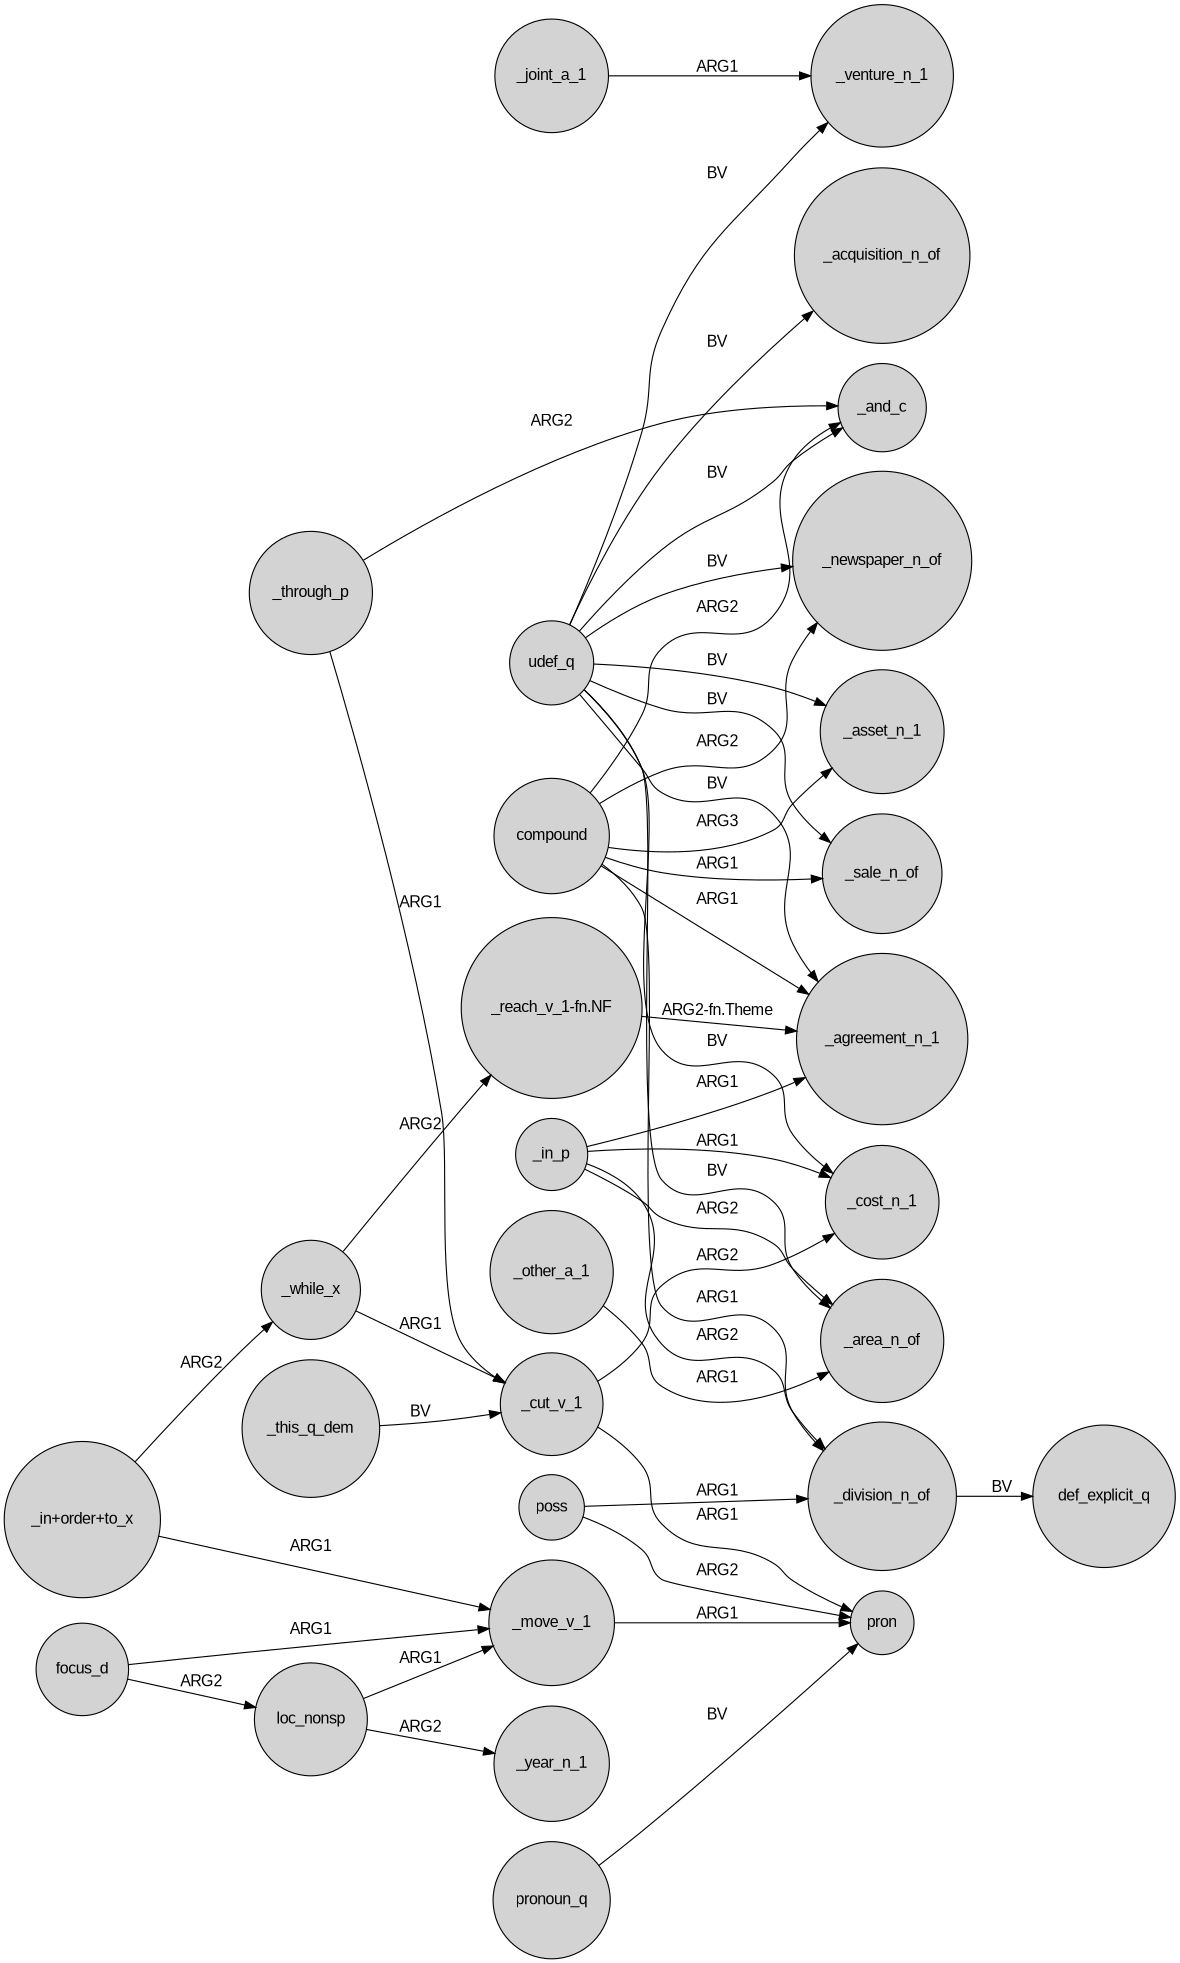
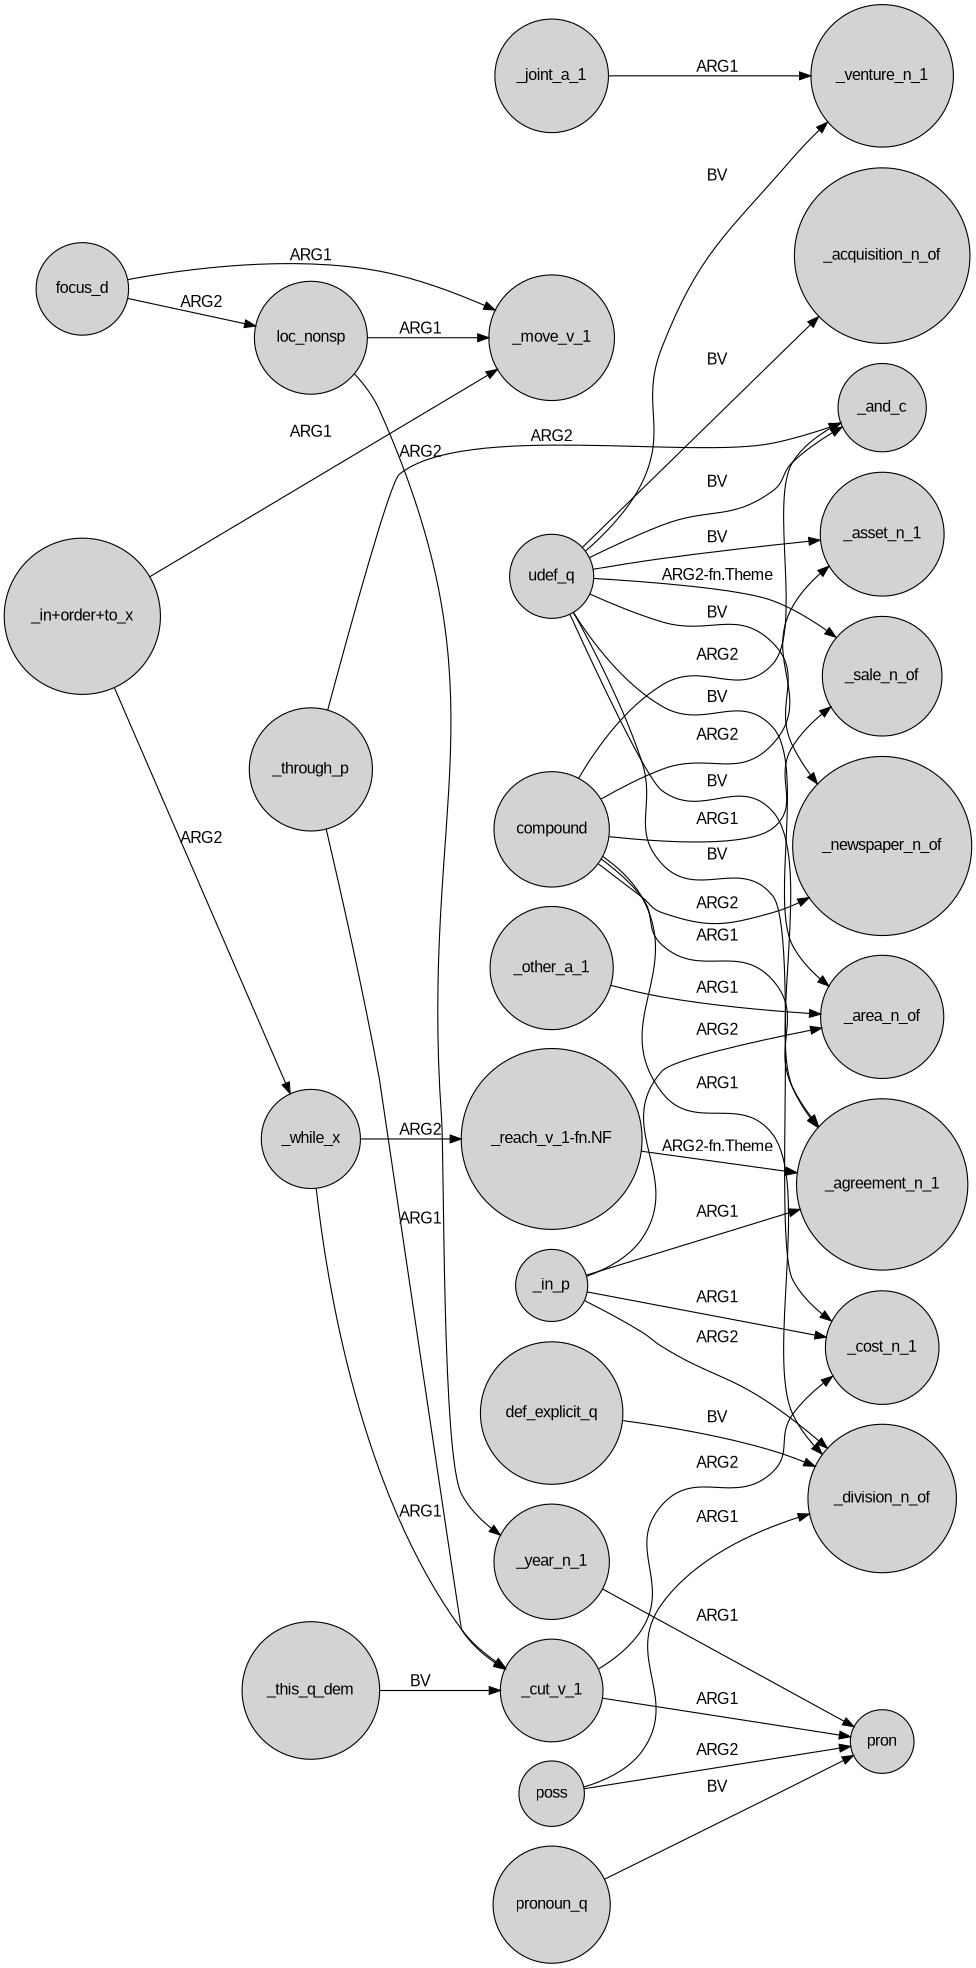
edge "udef_q" -> "_sale_n_of": label "BV" -> "ARG2-fn.Theme"
edge "compound" -> "_asset_n_1": label "ARG3" -> "ARG2"
edge "_division_n_of" -> "def_explicit_q": reversed
edge "_move_v_1" -> "pron": now "_year_n_1" -> "pron"
